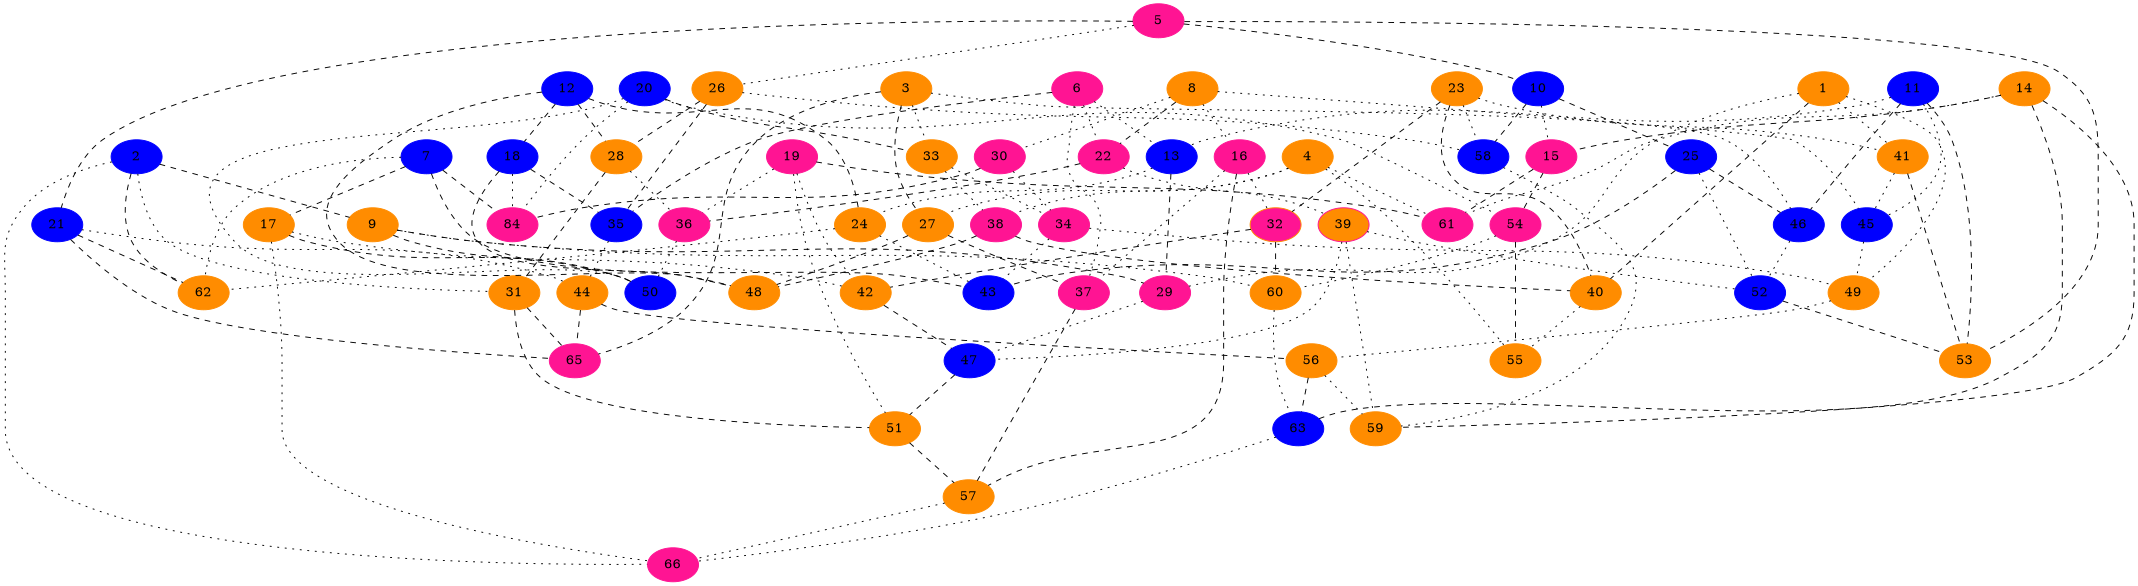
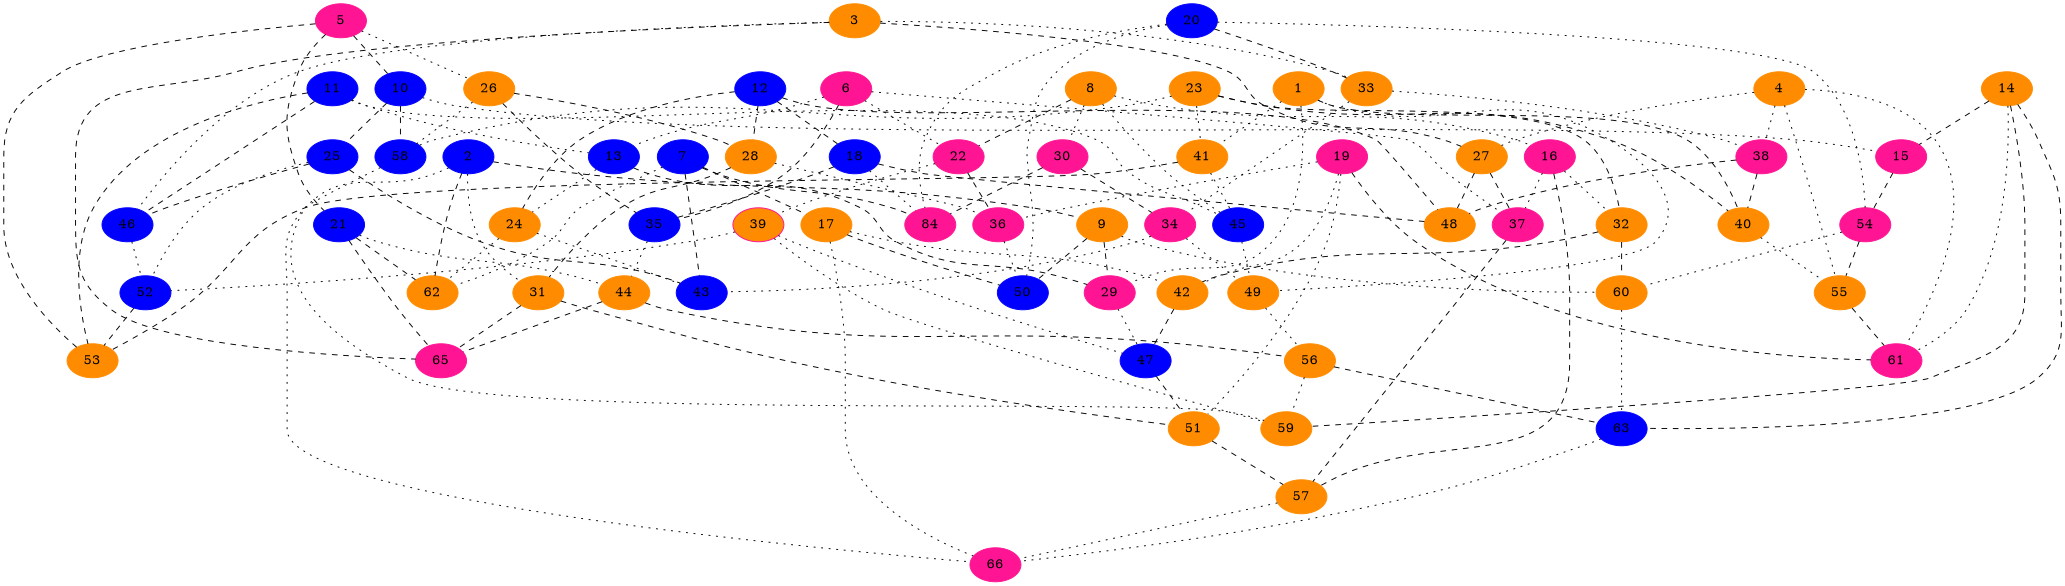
edge "15" -- "61": now "55" -- "61"
edge "30" -- "34": style dotted -> dashed
node "32": fillcolor deeppink -> darkorange
